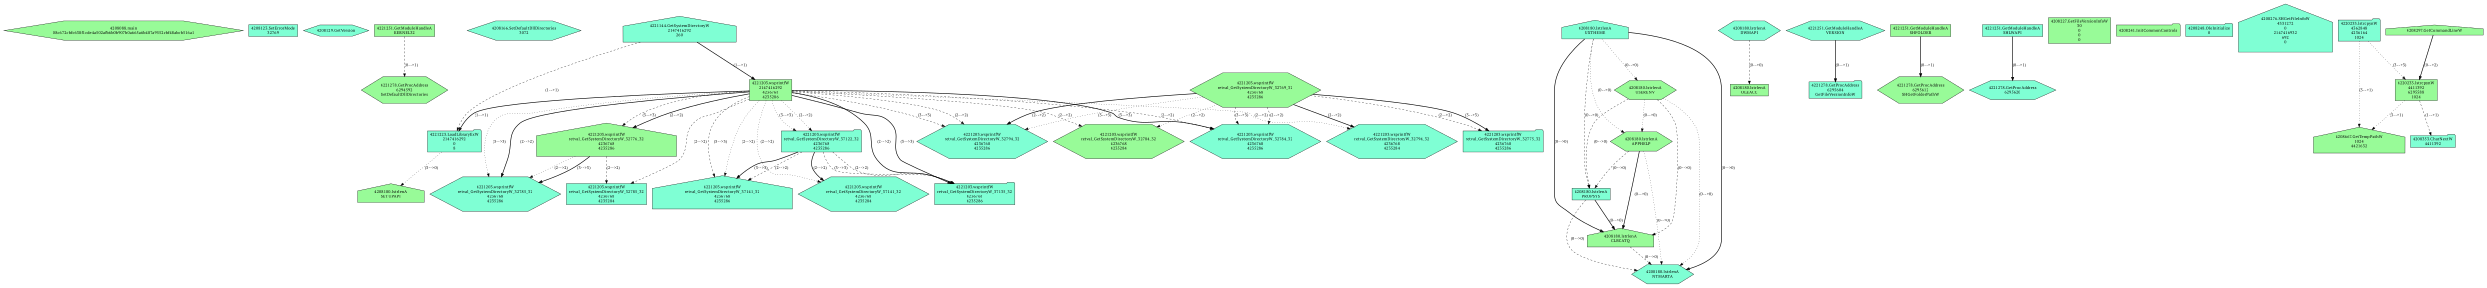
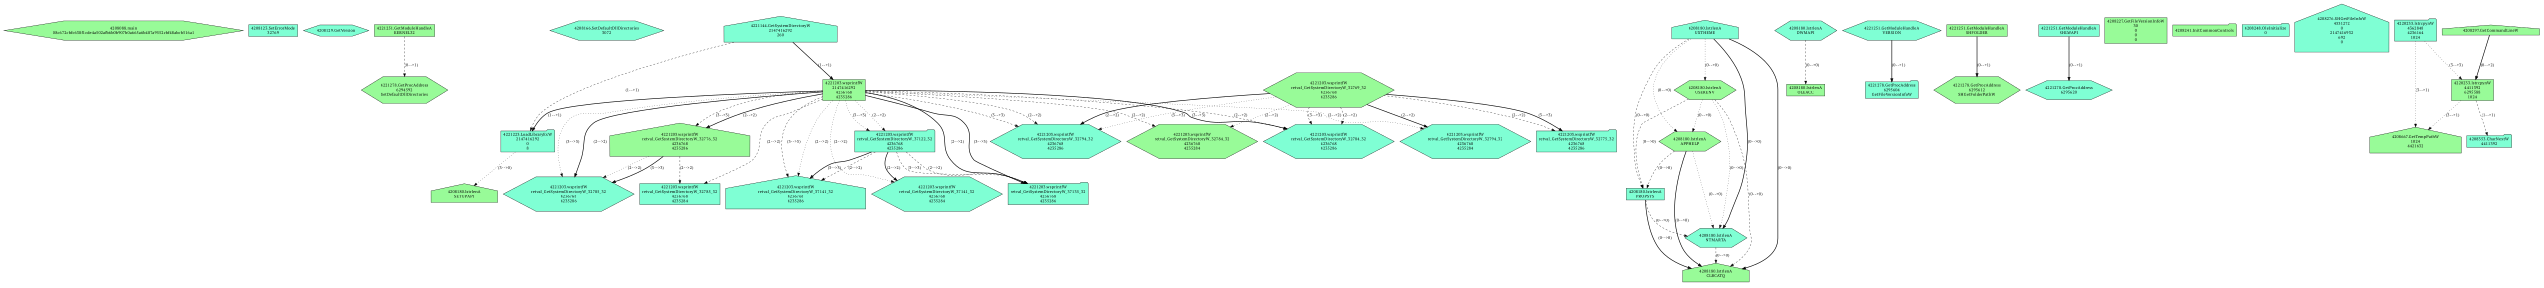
edge "4208180.lstrlenA CLBCATQ" -> "4208180.lstrlenA NTMARTA": reversed
